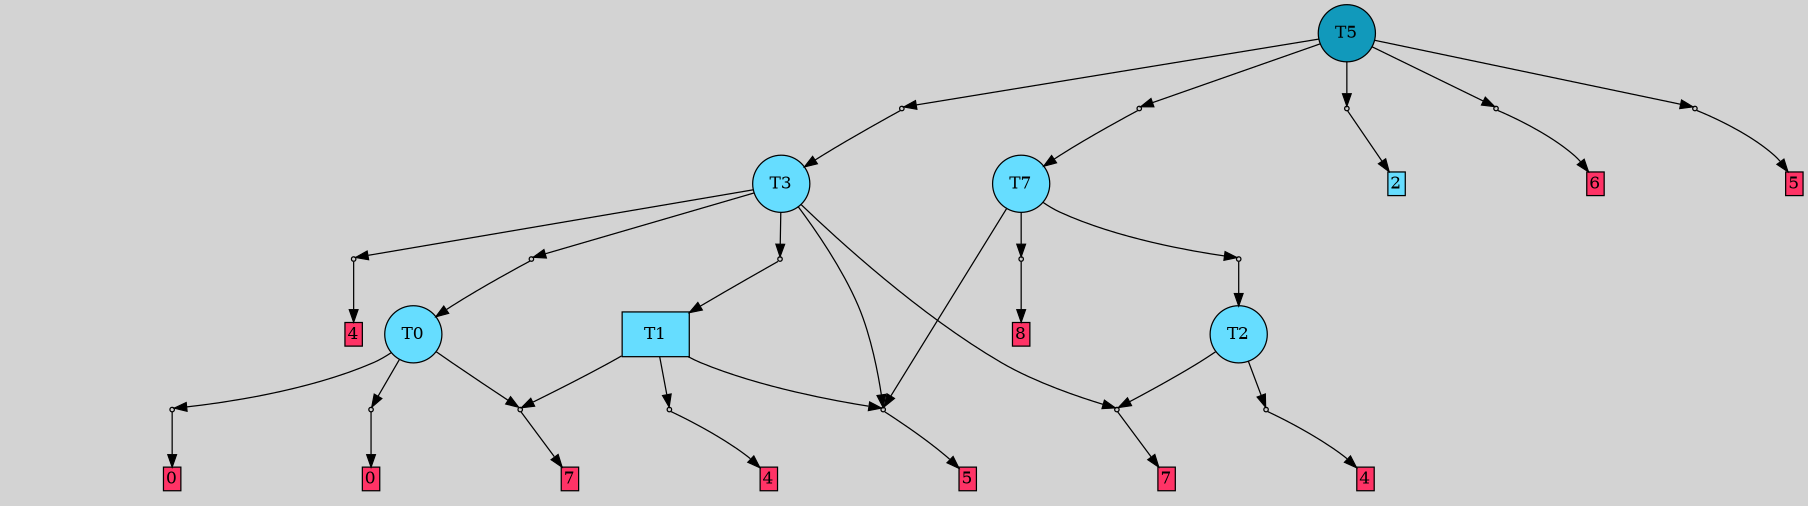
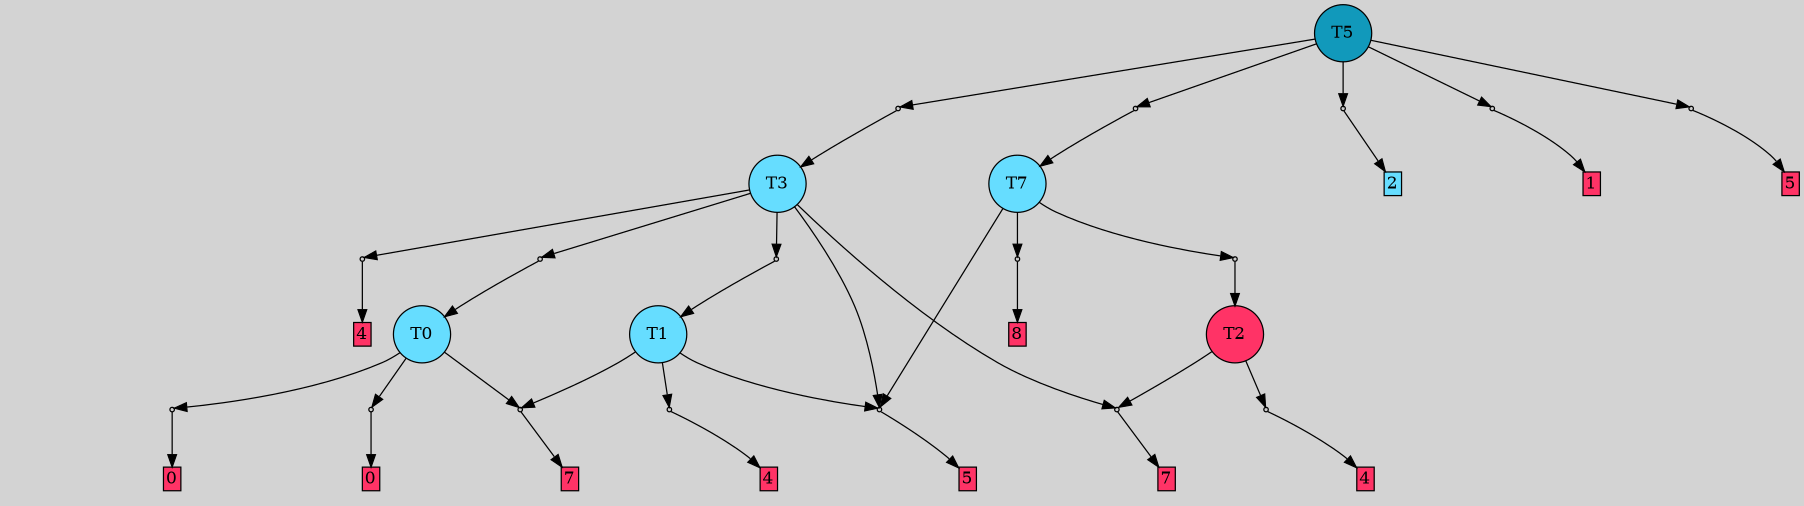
node "6": label "6" -> "1"
node "T1": shape box -> circle
node "T2": fillcolor #66ddff -> #ff3366
